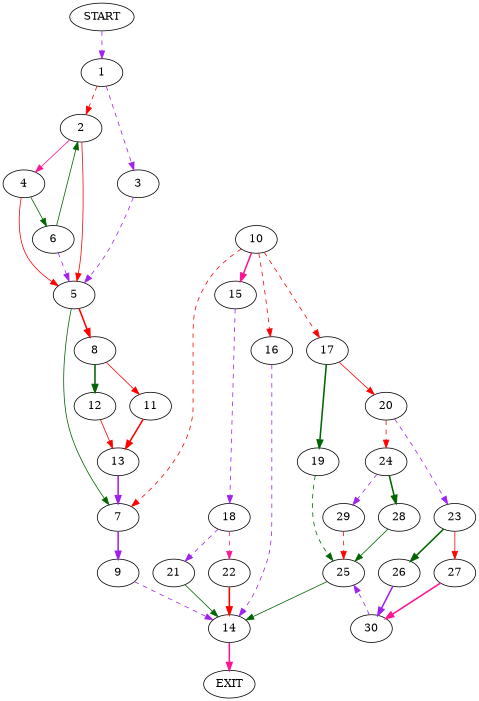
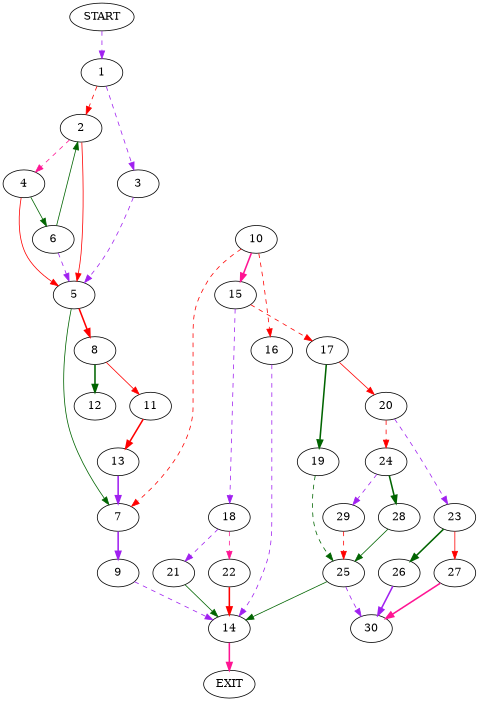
edge "2" -> "4": style solid -> dashed
edge "10" -> "17": now "15" -> "17"
edge "12" -> "13": removed
edge "30" -> "25": reversed
